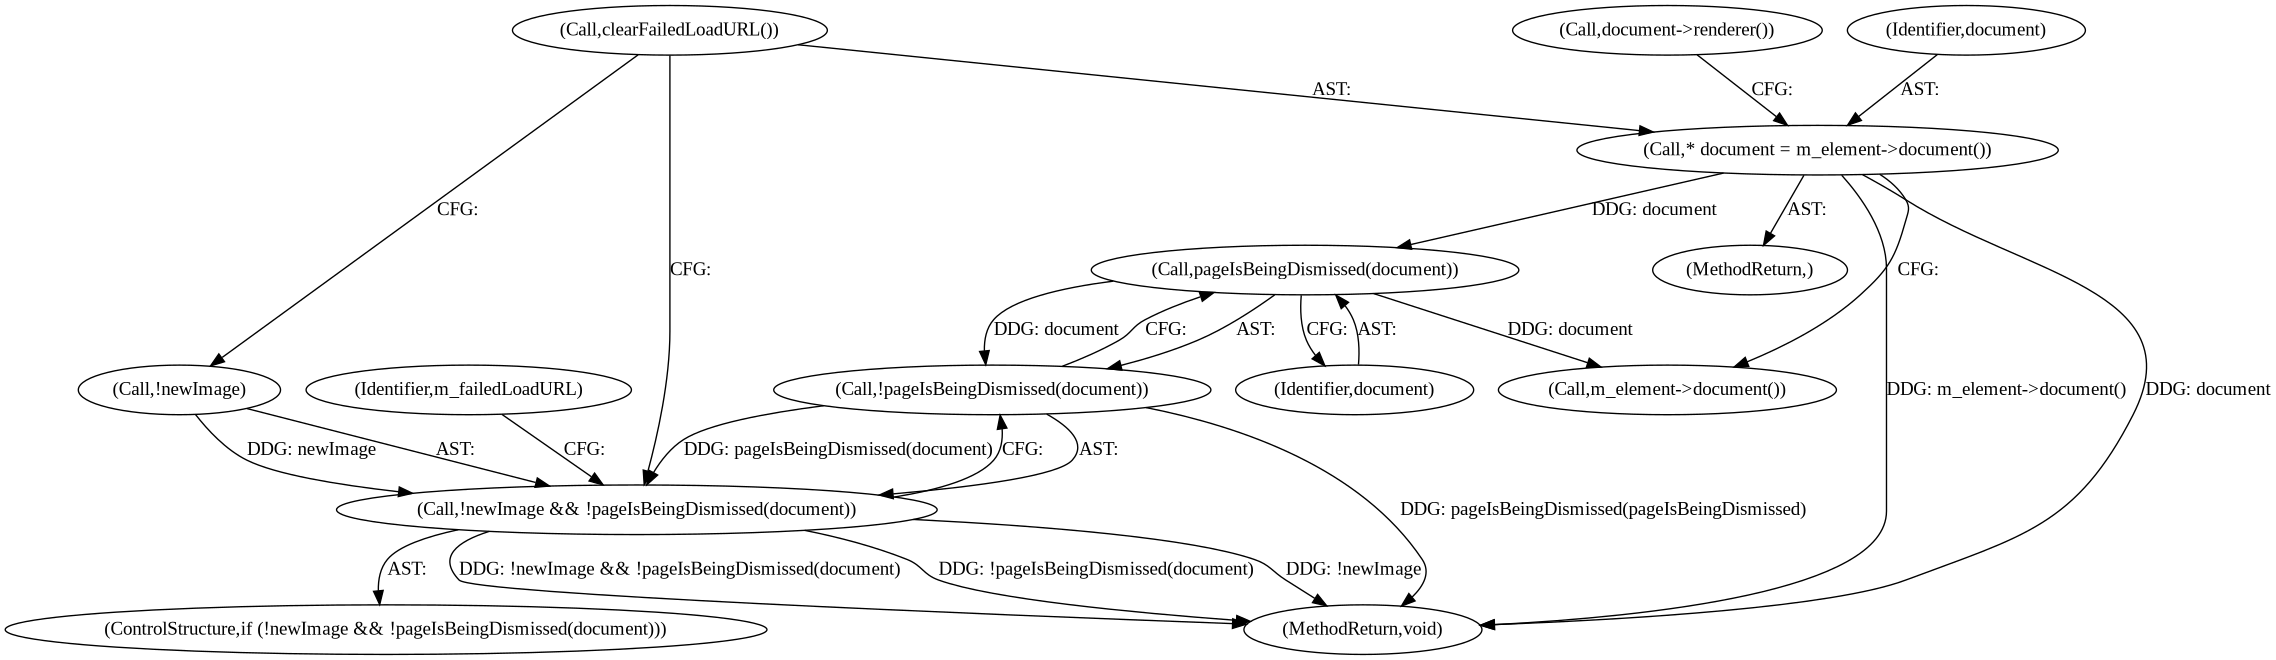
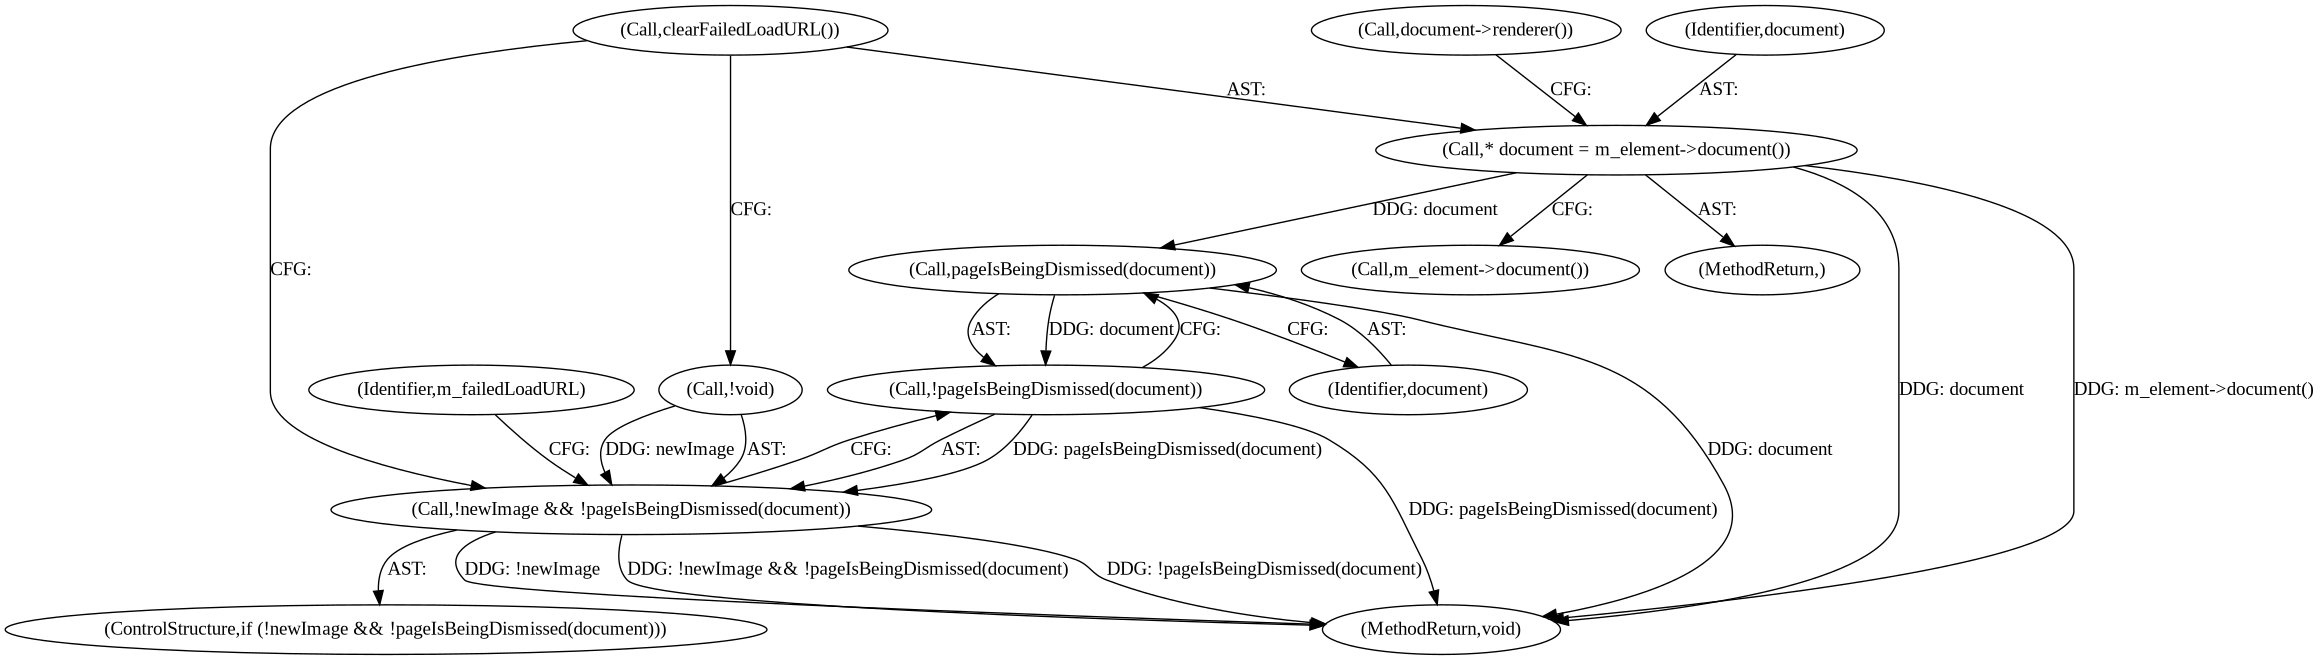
edge "(Call,pageIsBeingDismissed(document))" -> "(Call,m_element->document())": now "(Call,pageIsBeingDismissed(document))" -> "(MethodReturn,void)"
node "(Call,!newImage)": label "(Call,!newImage)" -> "(Call,!void)"
edge "(Call,!pageIsBeingDismissed(document))" -> "(MethodReturn,void)": label "DDG: pageIsBeingDismissed(pageIsBeingDismissed)" -> "DDG: pageIsBeingDismissed(document)"
